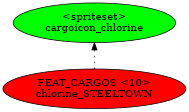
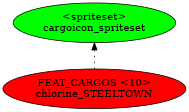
node "<spriteset> cargoicon_chlorine": label "<spriteset> cargoicon_chlorine" -> "<spriteset> cargoicon_spriteset"
